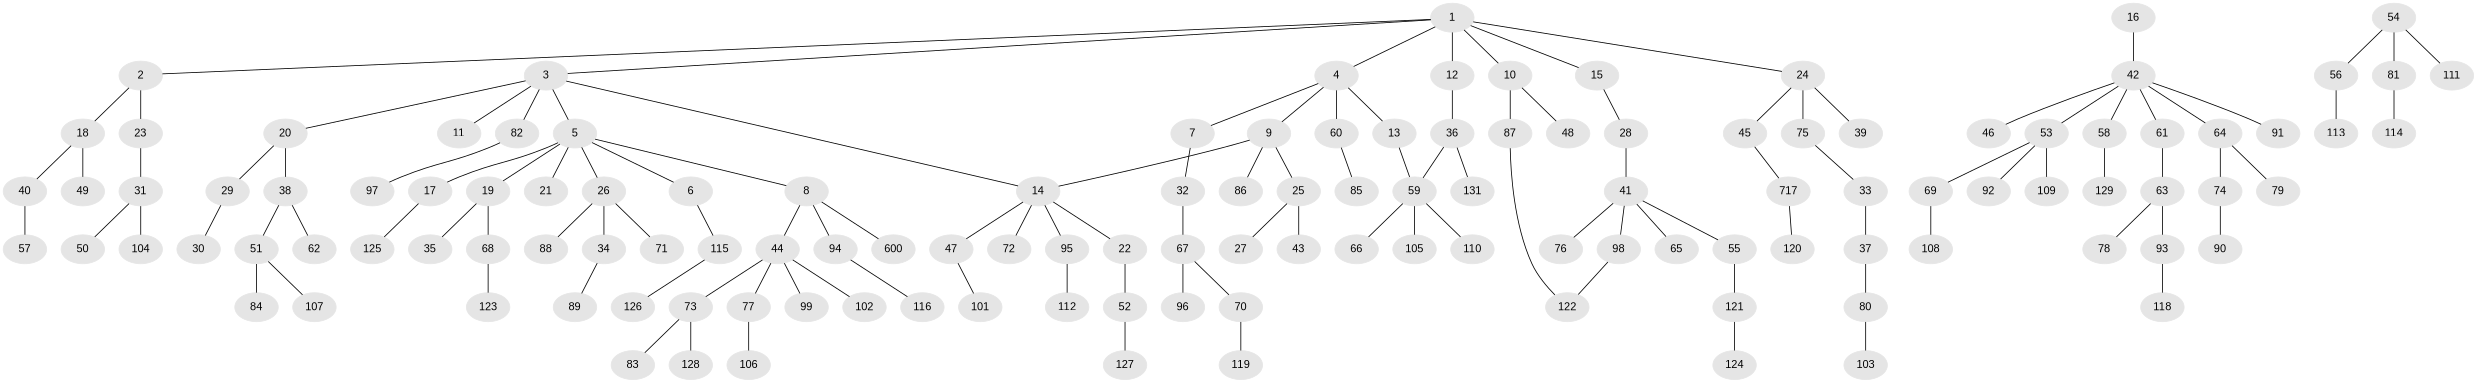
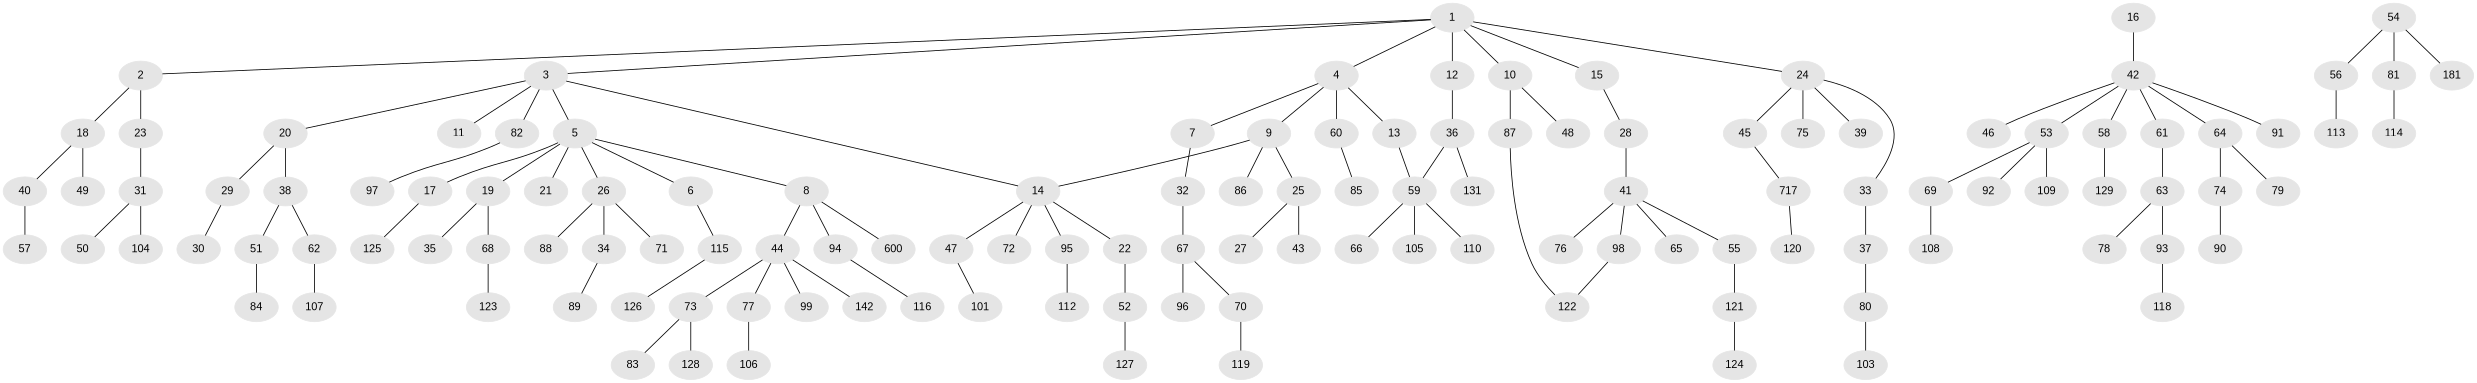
node "111": label "111" -> "181"
edge "75" -- "33": now "24" -- "33"
edge "51" -- "107": now "62" -- "107"
node "102": label "102" -> "142"
